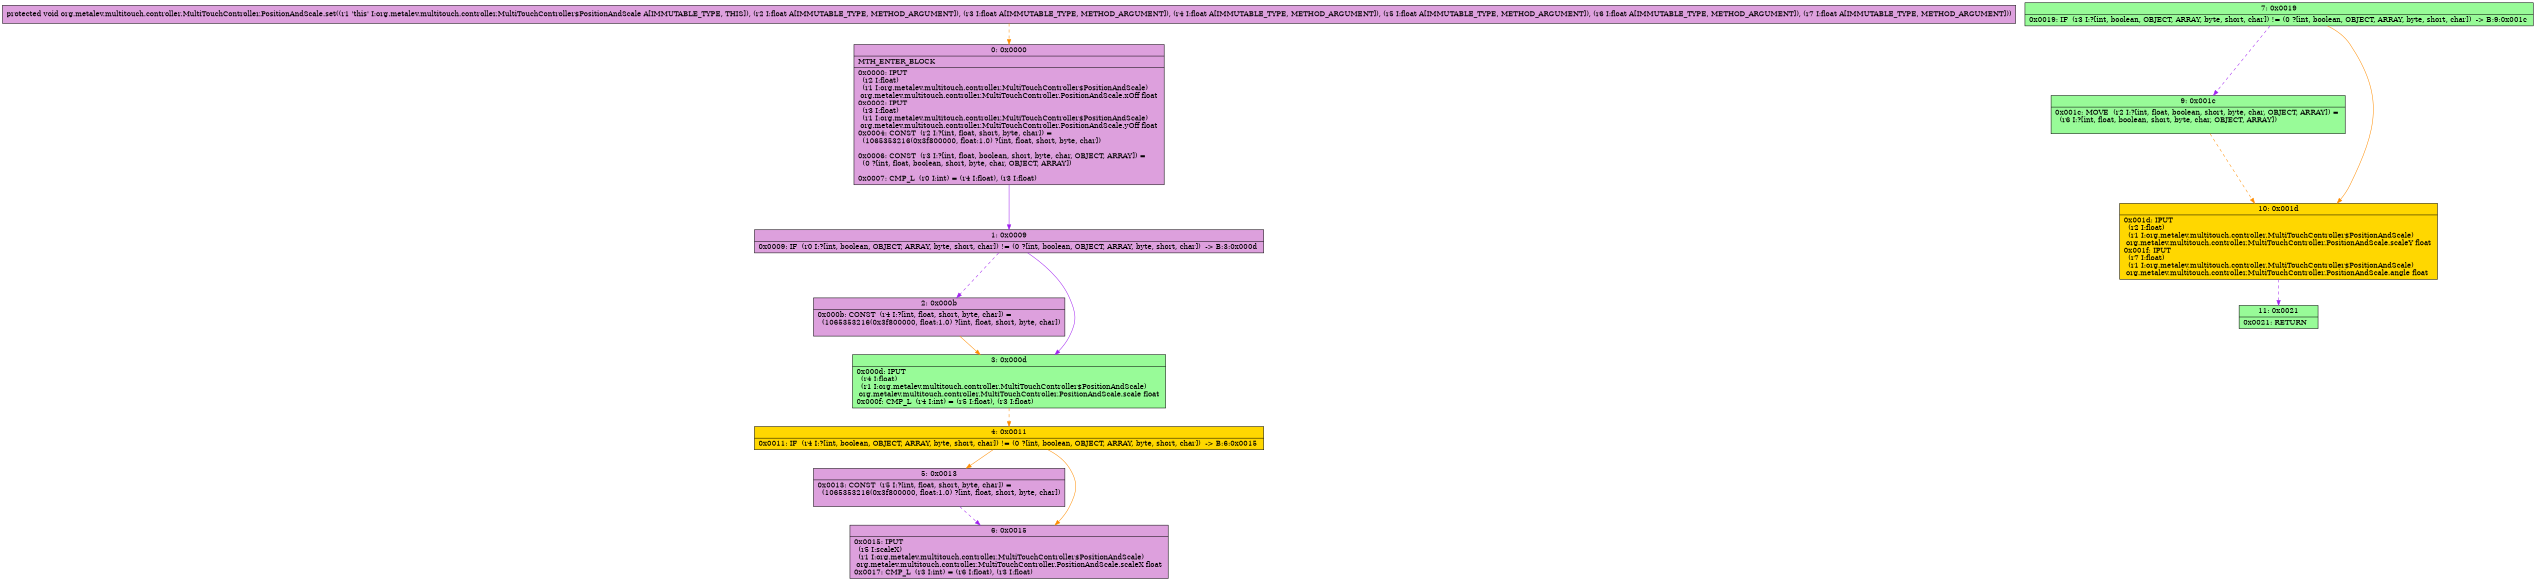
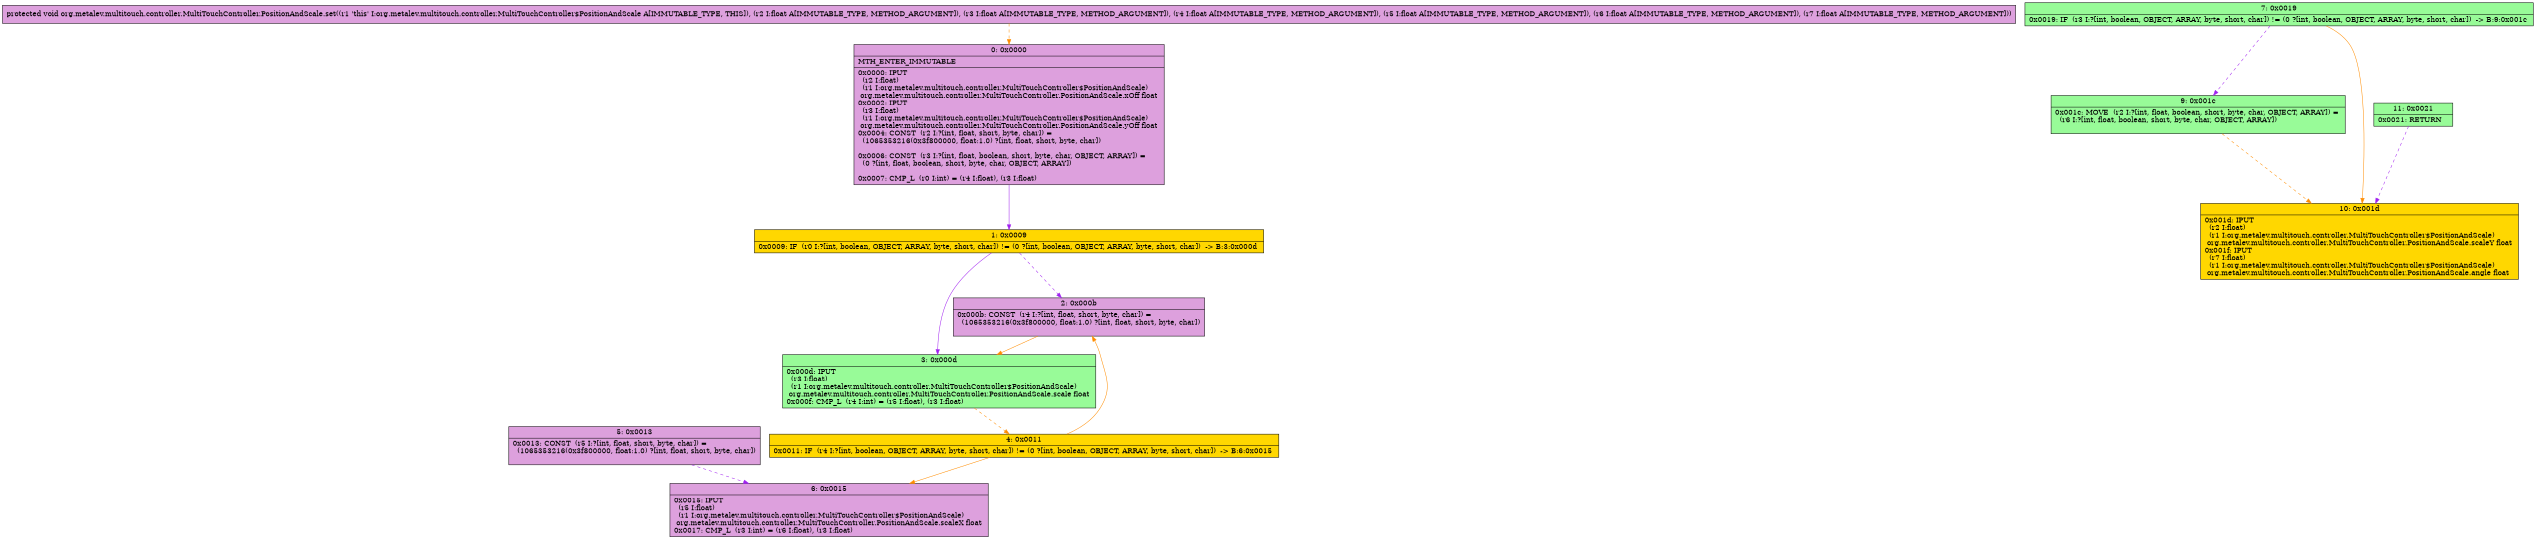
node "0: 0x0000": text "MTH_ENTER_BLOCK" -> "MTH_ENTER_IMMUTABLE"
node "1: 0x0009": fillcolor plum -> gold
edge "10: 0x001d" -> "11: 0x0021": reversed
node "3: 0x000d": text "(r4 I:float)" -> "(r3 I:float)"
edge "4: 0x0011" -> "5: 0x0013": now "4: 0x0011" -> "2: 0x000b"
node "6: 0x0015": text "(r5 I:scaleX)" -> "(r5 I:float)"
